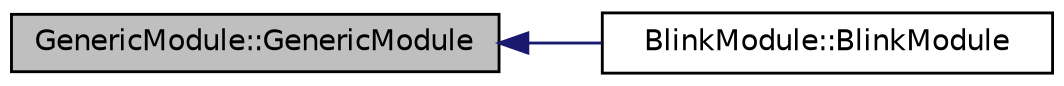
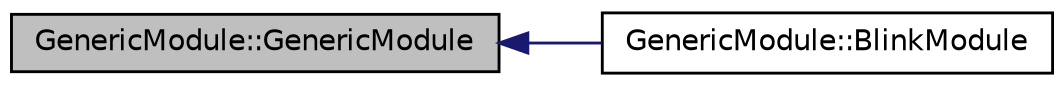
node "BlinkModule::BlinkModule": label "BlinkModule::BlinkModule" -> "GenericModule::BlinkModule"
